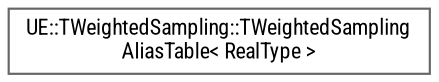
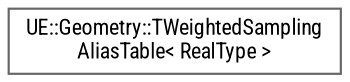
node "UE::TWeightedSampling::TWeightedSampling AliasTable< RealType >": label "UE::TWeightedSampling::TWeightedSampling AliasTable< RealType >" -> "UE::Geometry::TWeightedSampling AliasTable< RealType >"
